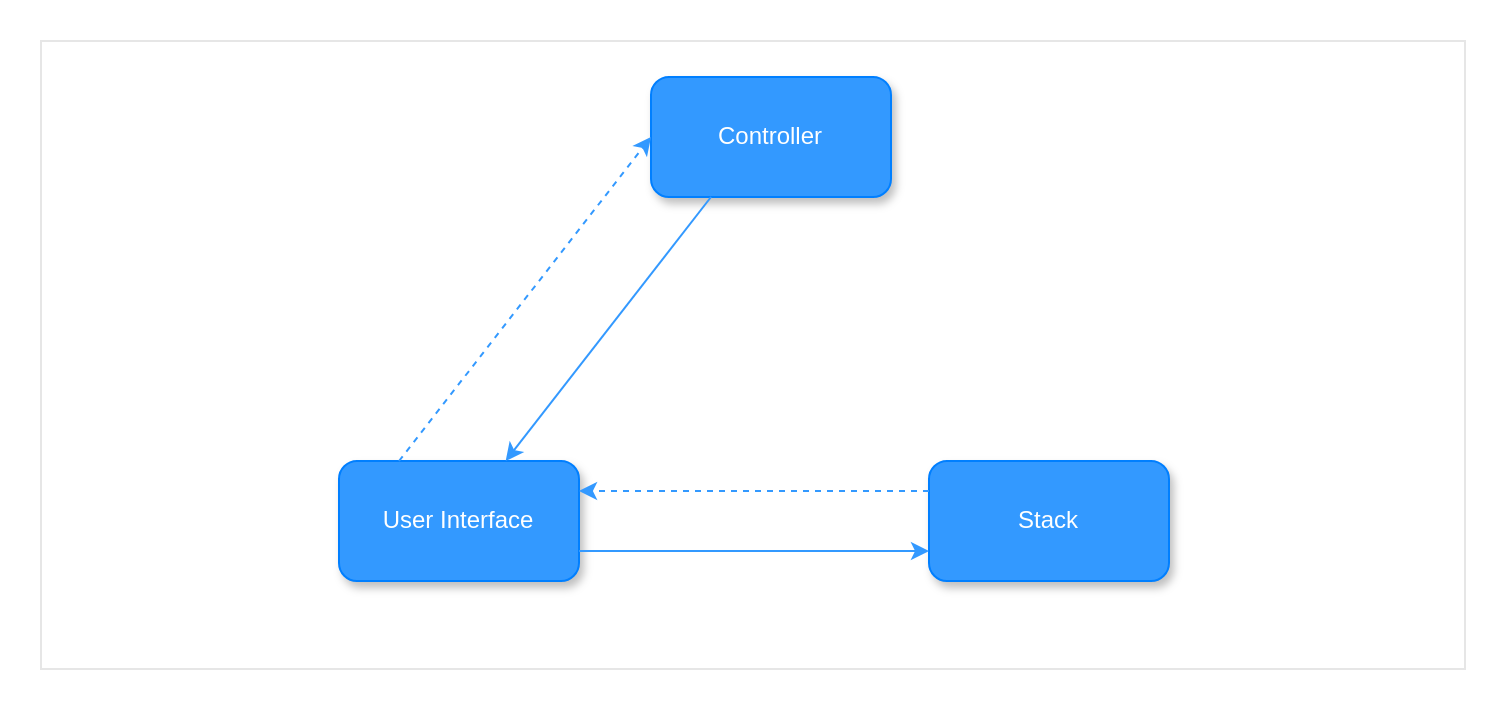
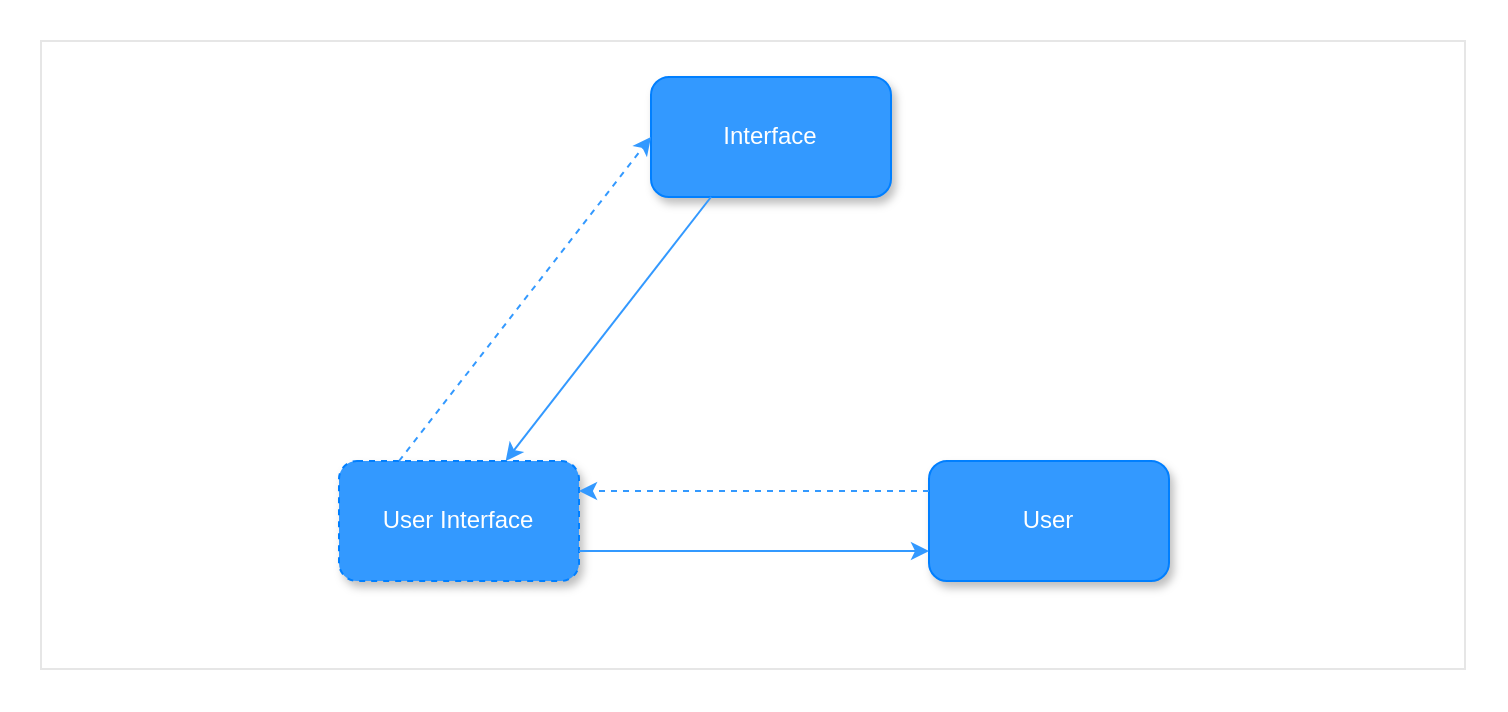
node "Controller": label "Controller" -> "Interface"
node "User Interface": style solid -> dashed
node "Stack": label "Stack" -> "User"
